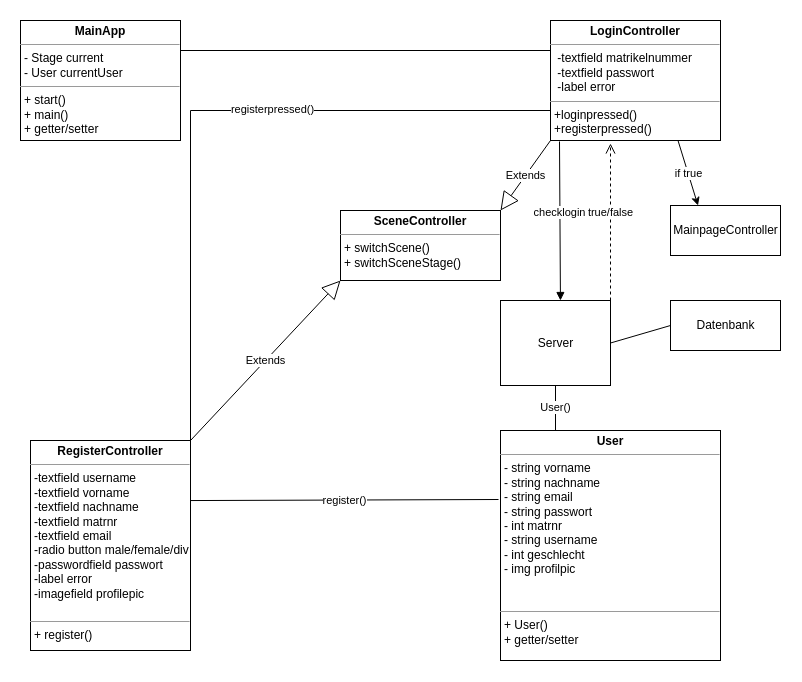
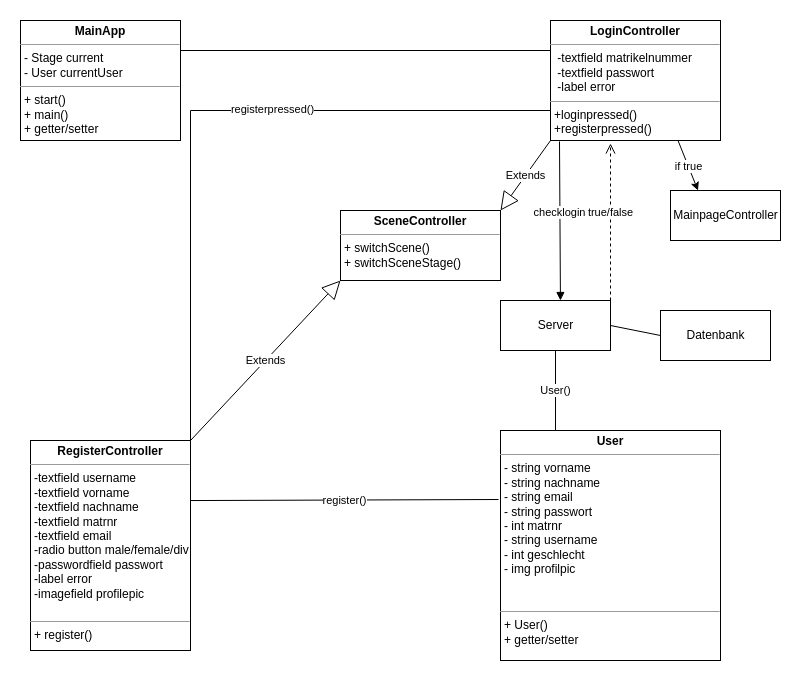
node "MainpageController": moved (726, 231) -> (726, 216)
node "Datenbank": moved (726, 326) -> (716, 336)
node "Server": size 110x85 -> 110x50
